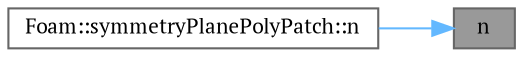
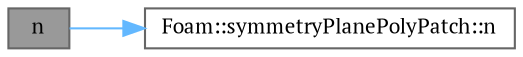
edge "Foam::symmetryPlanePolyPatch::n" -> "n": reversed
